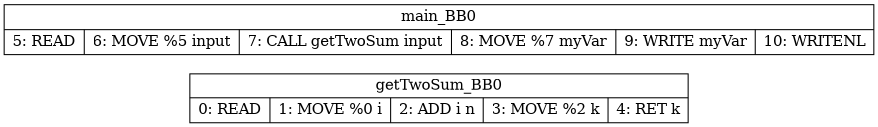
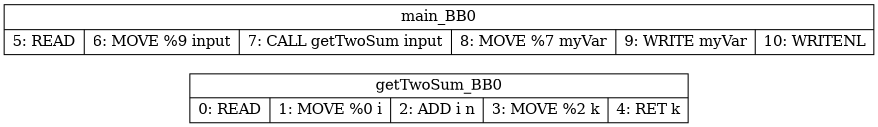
node "main_BB0": text "6: MOVE %5 input" -> "6: MOVE %9 input"
